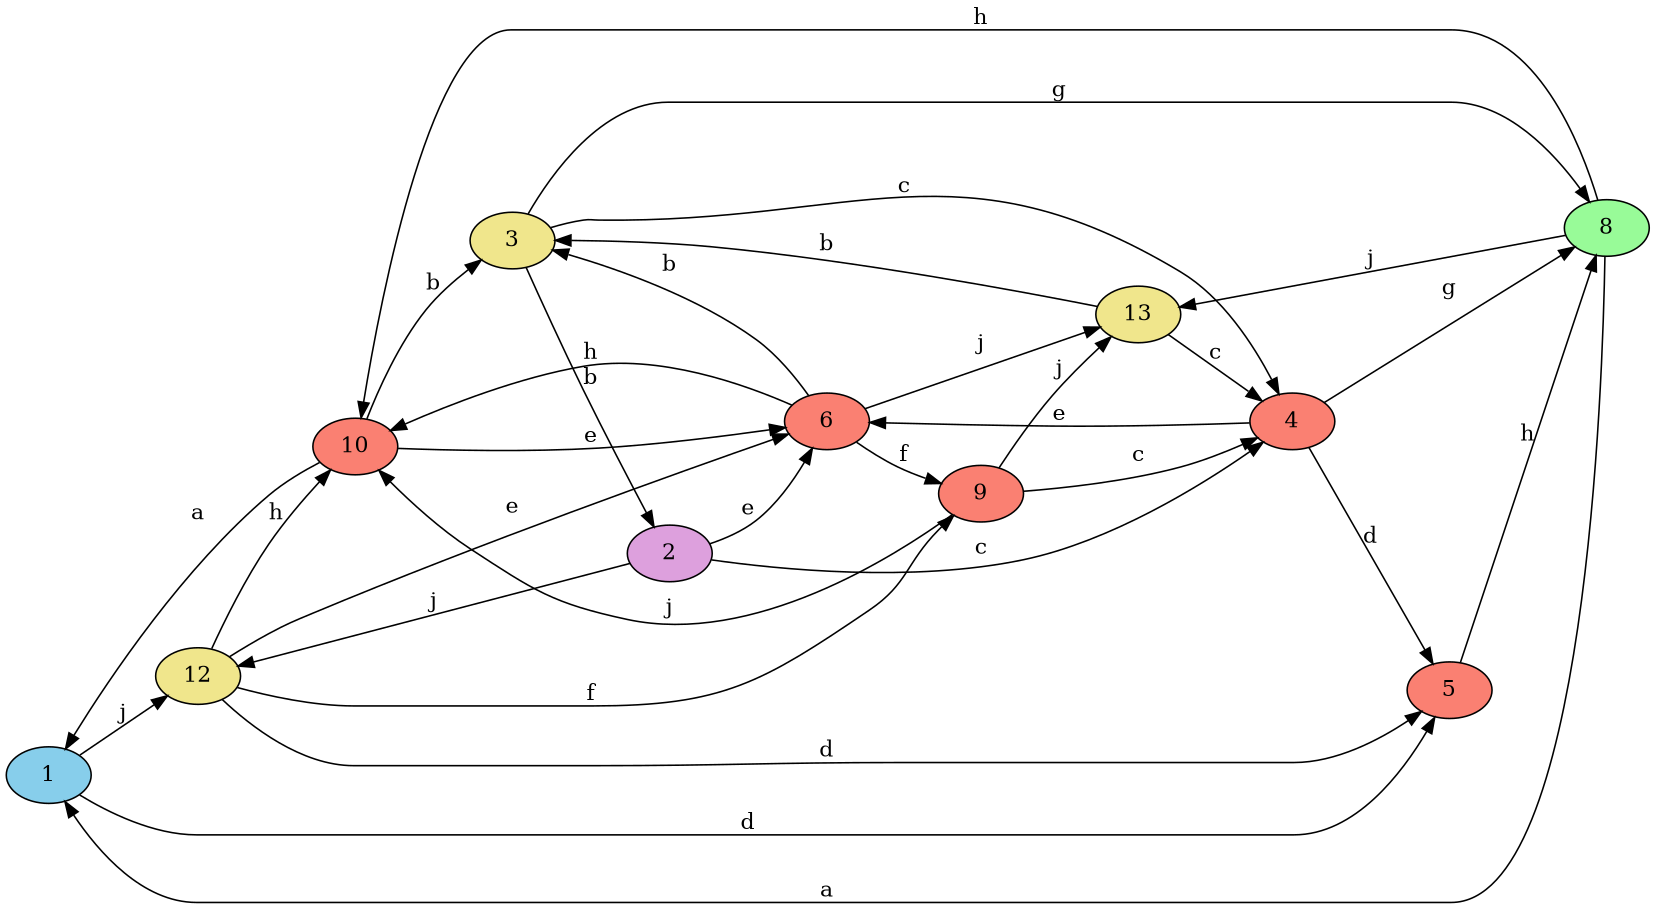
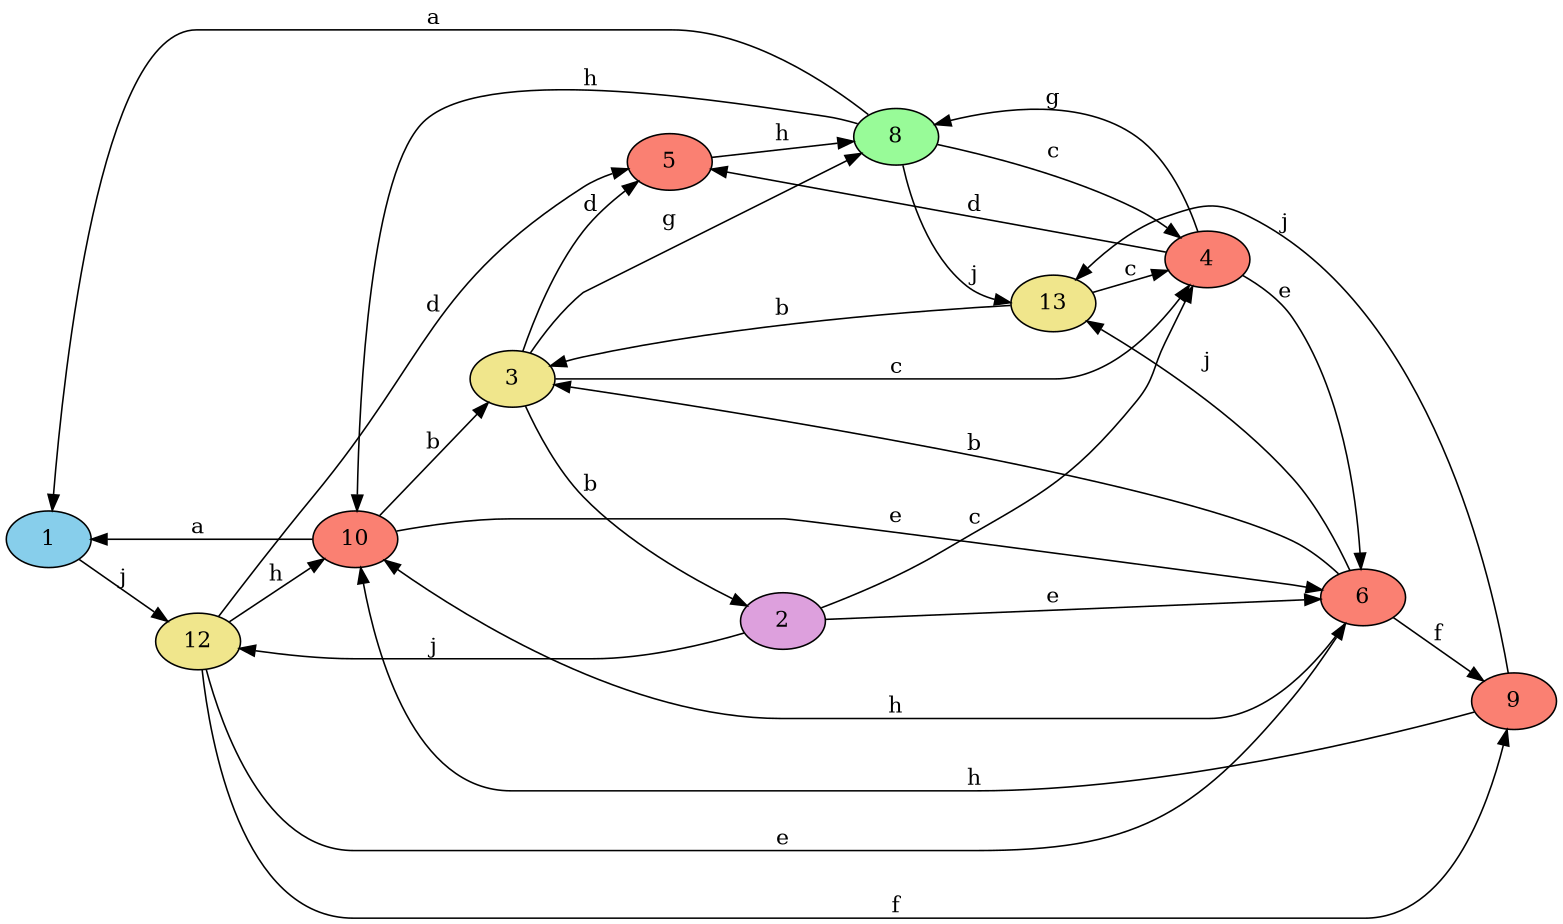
edge "9" -> "4": now "8" -> "4"
edge "9" -> "10": label "j" -> "h"
edge "1" -> "5": now "3" -> "5"
